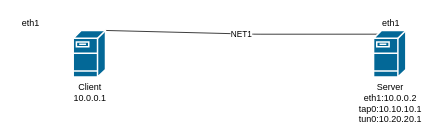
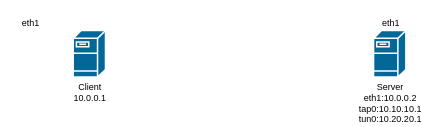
edge "Client 10.0.0.1" -- "Server eth1:10.0.0.2 tap0:10.10.10.1 tun0:10.20.20.1": removed, label "NET1"
